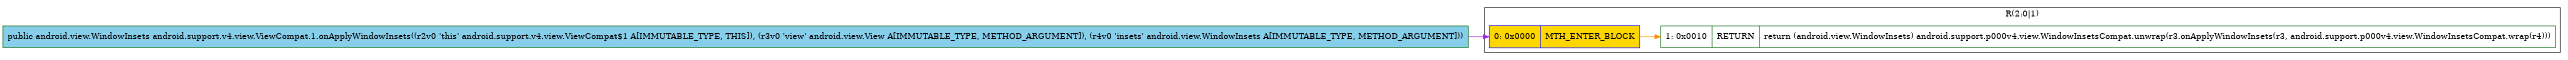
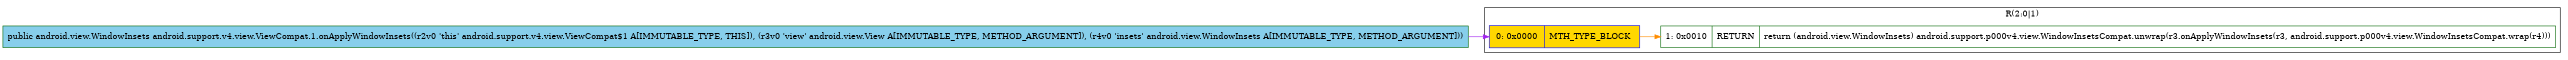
node "0: 0x0000": text "MTH_ENTER_BLOCK" -> "MTH_TYPE_BLOCK"
